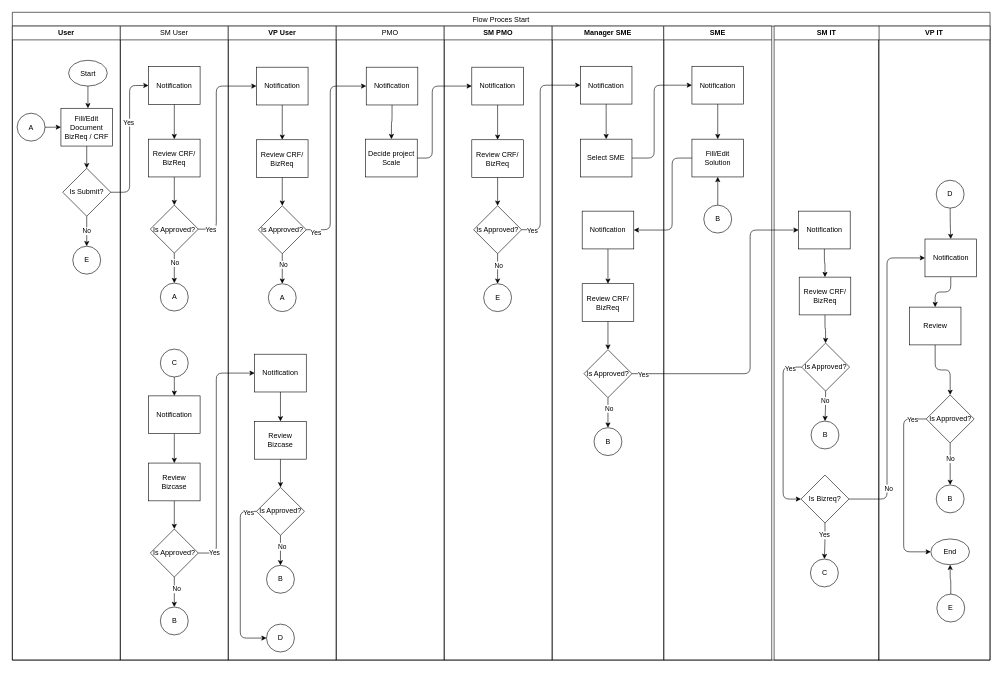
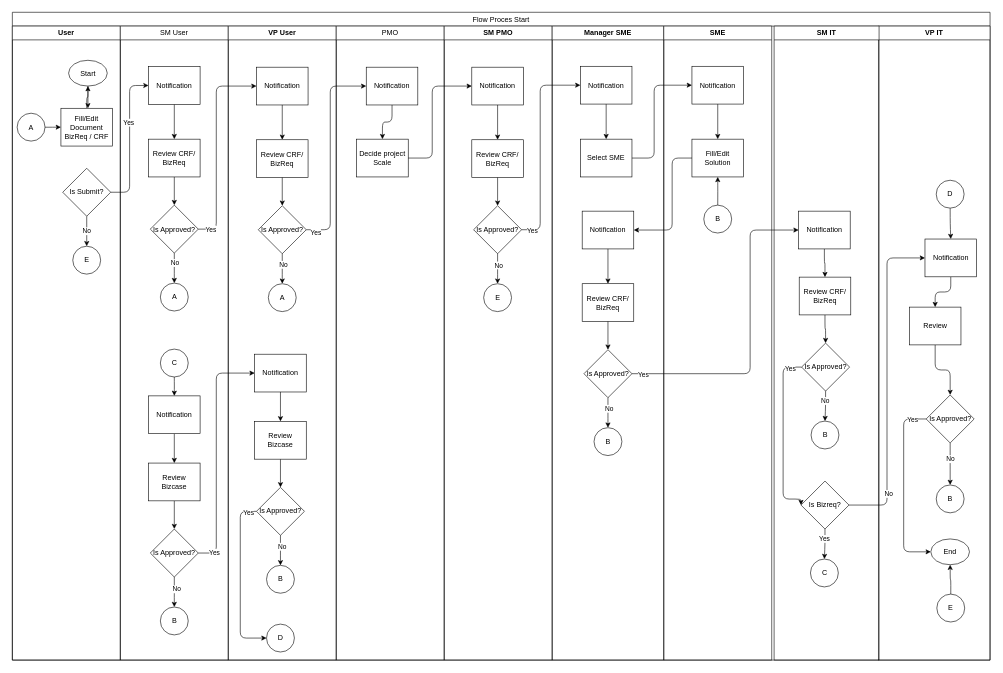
node "Decide project Scale": moved (392, 158) -> (383, 158)
edge "Fill/Edit Document BizReq / CRF" -> "Is Submit?": now "Fill/Edit Document BizReq / CRF" -> "Start"
node "Is Bizreq?": moved (825, 499) -> (825, 505)
